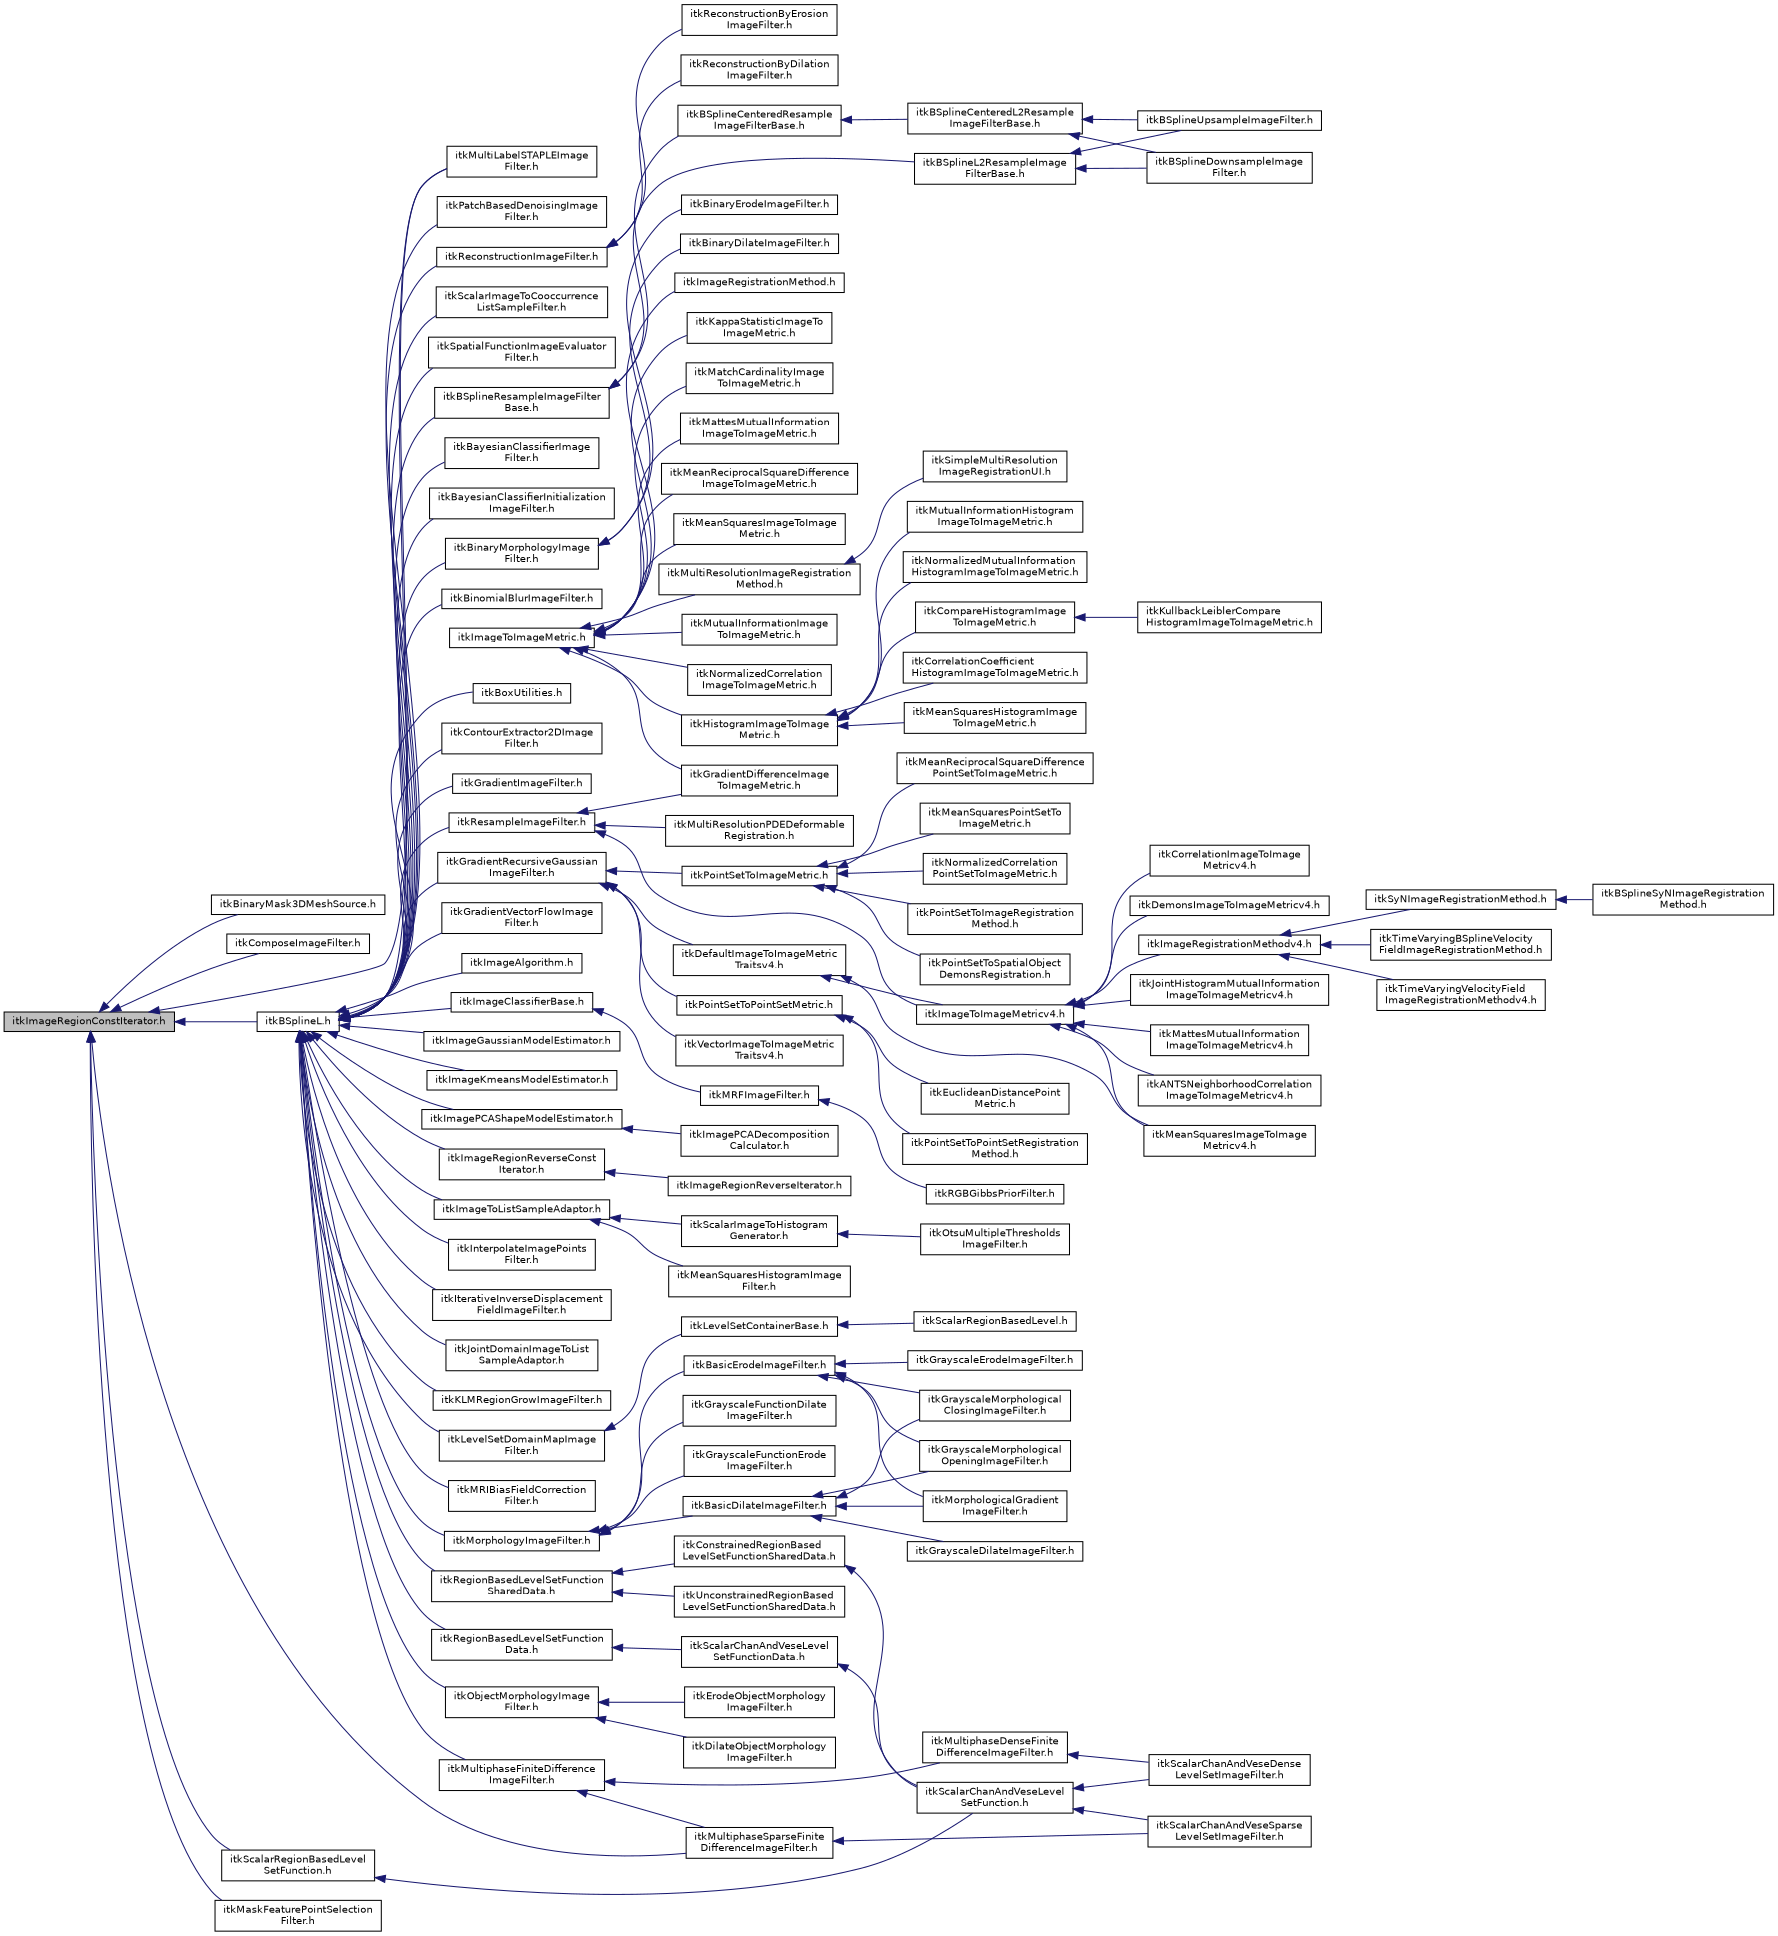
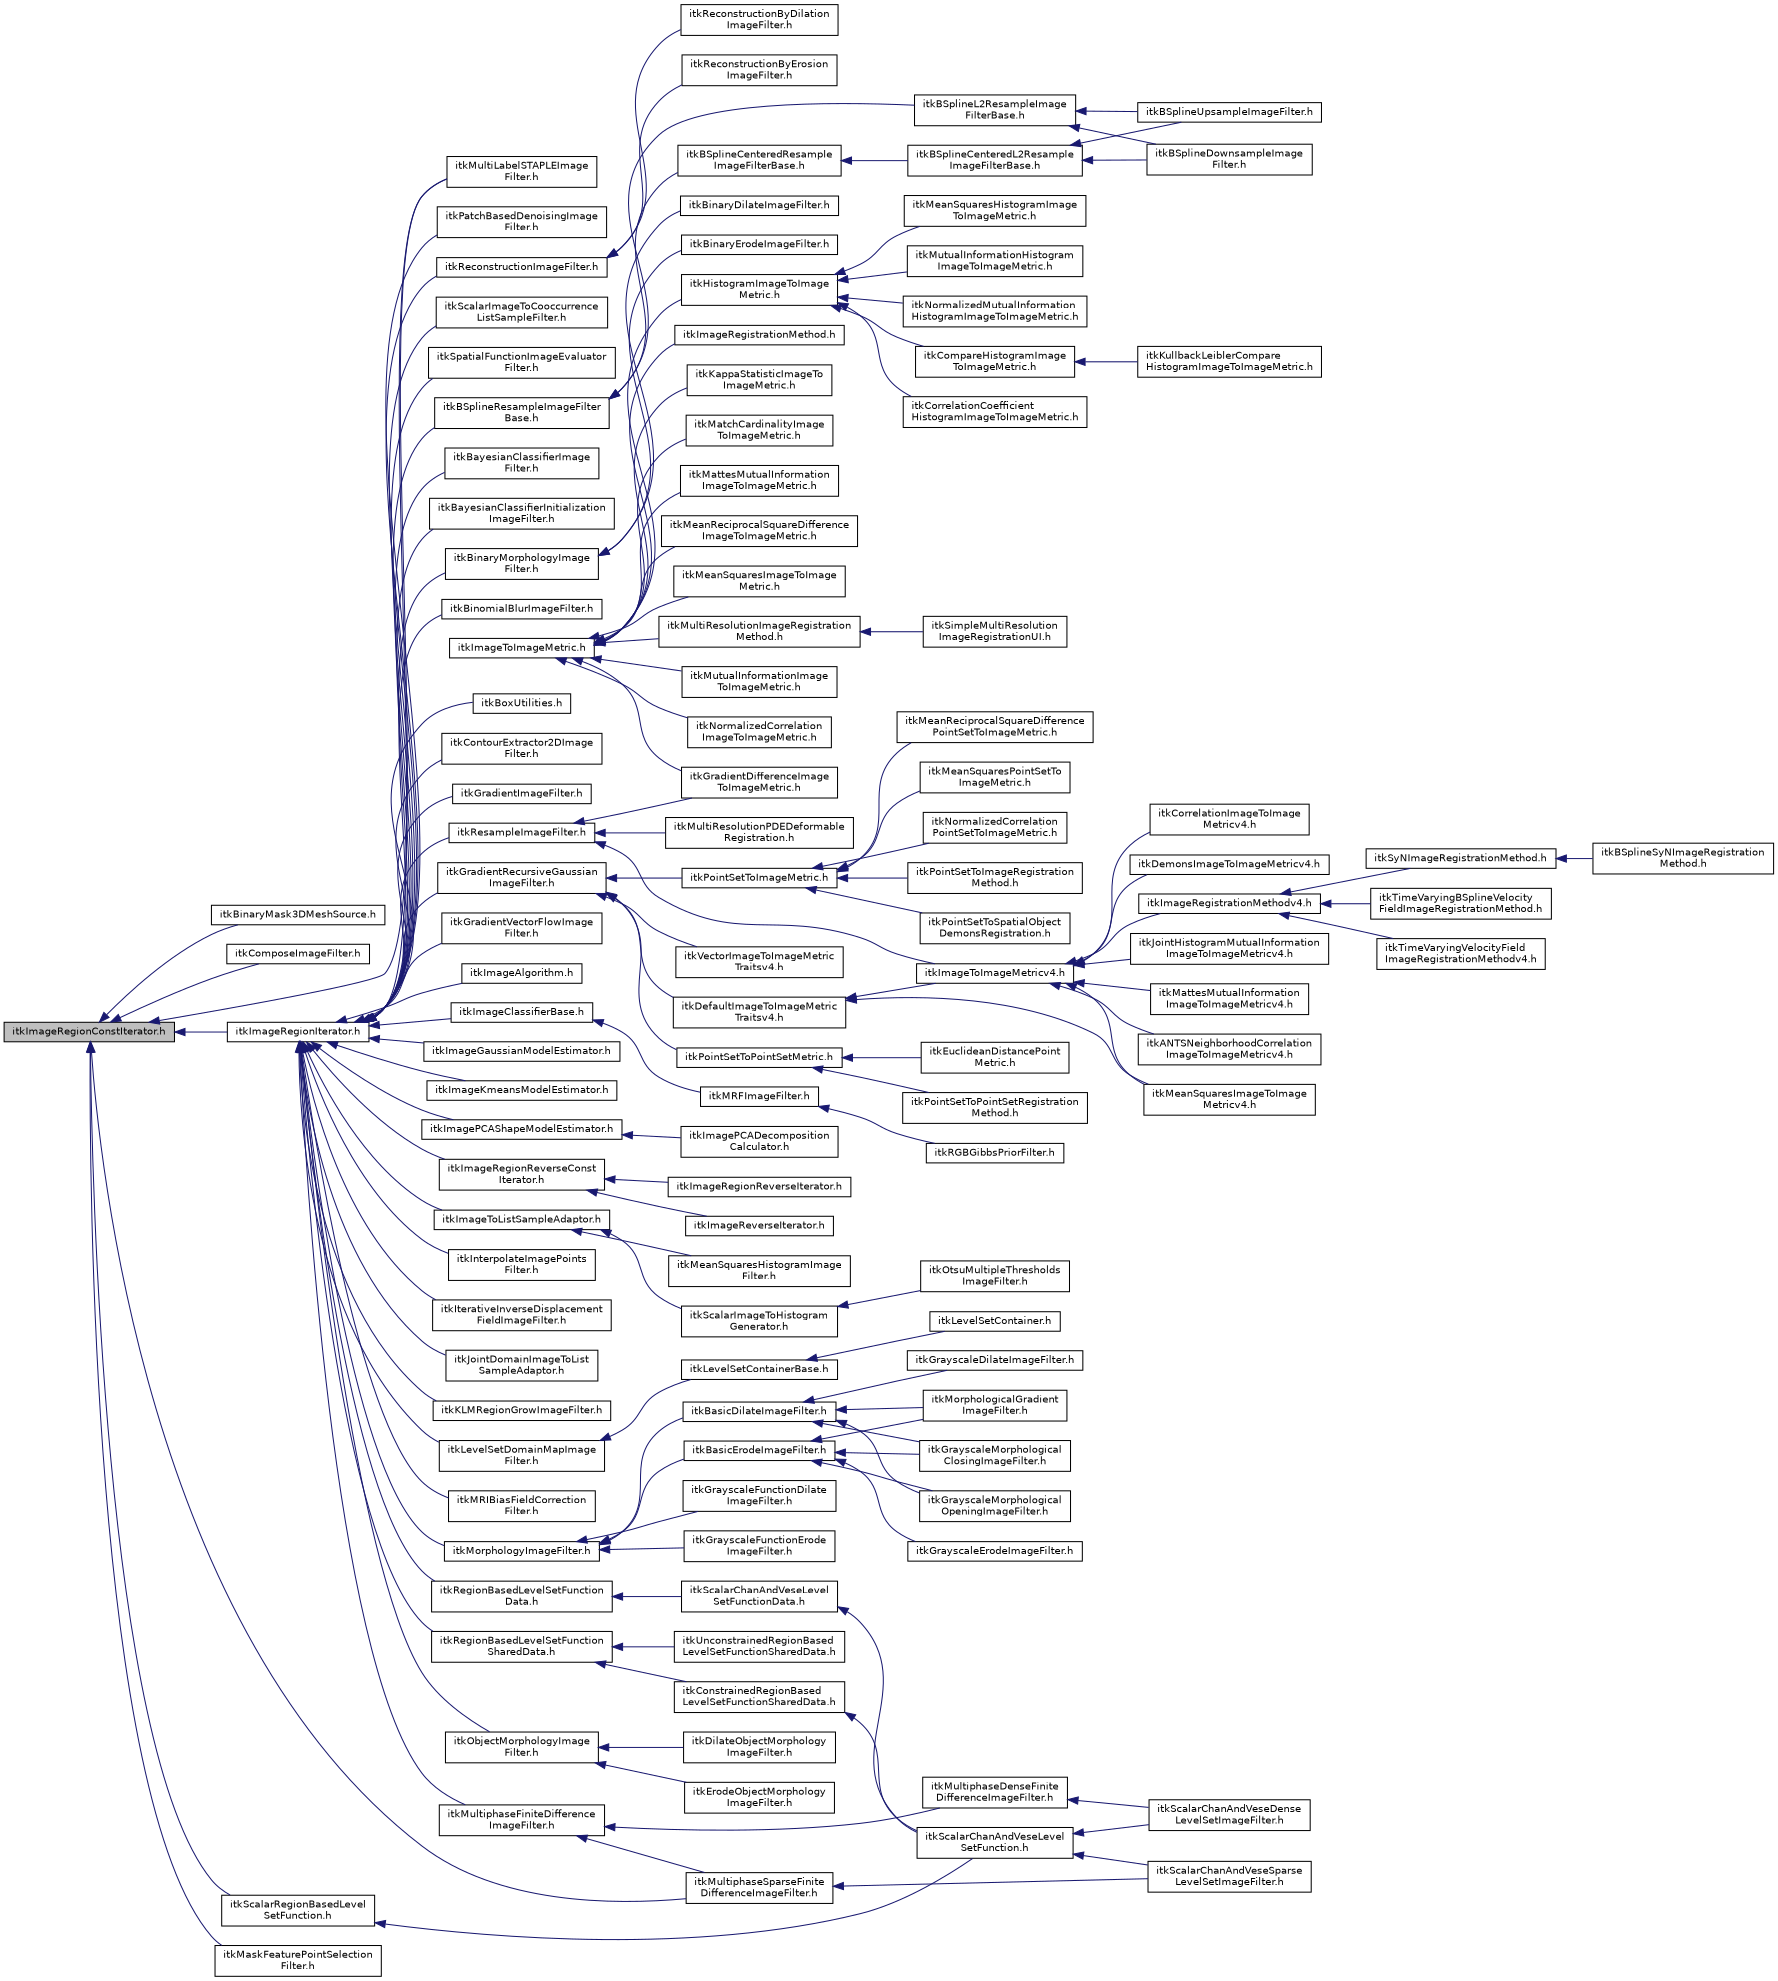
node "itkBSplineL.h": label "itkBSplineL.h" -> "itkImageRegionIterator.h"
node "itkImageReverseIterator.h": added
node "itkScalarRegionBasedLevel.h": label "itkScalarRegionBasedLevel.h" -> "itkLevelSetContainer.h"
